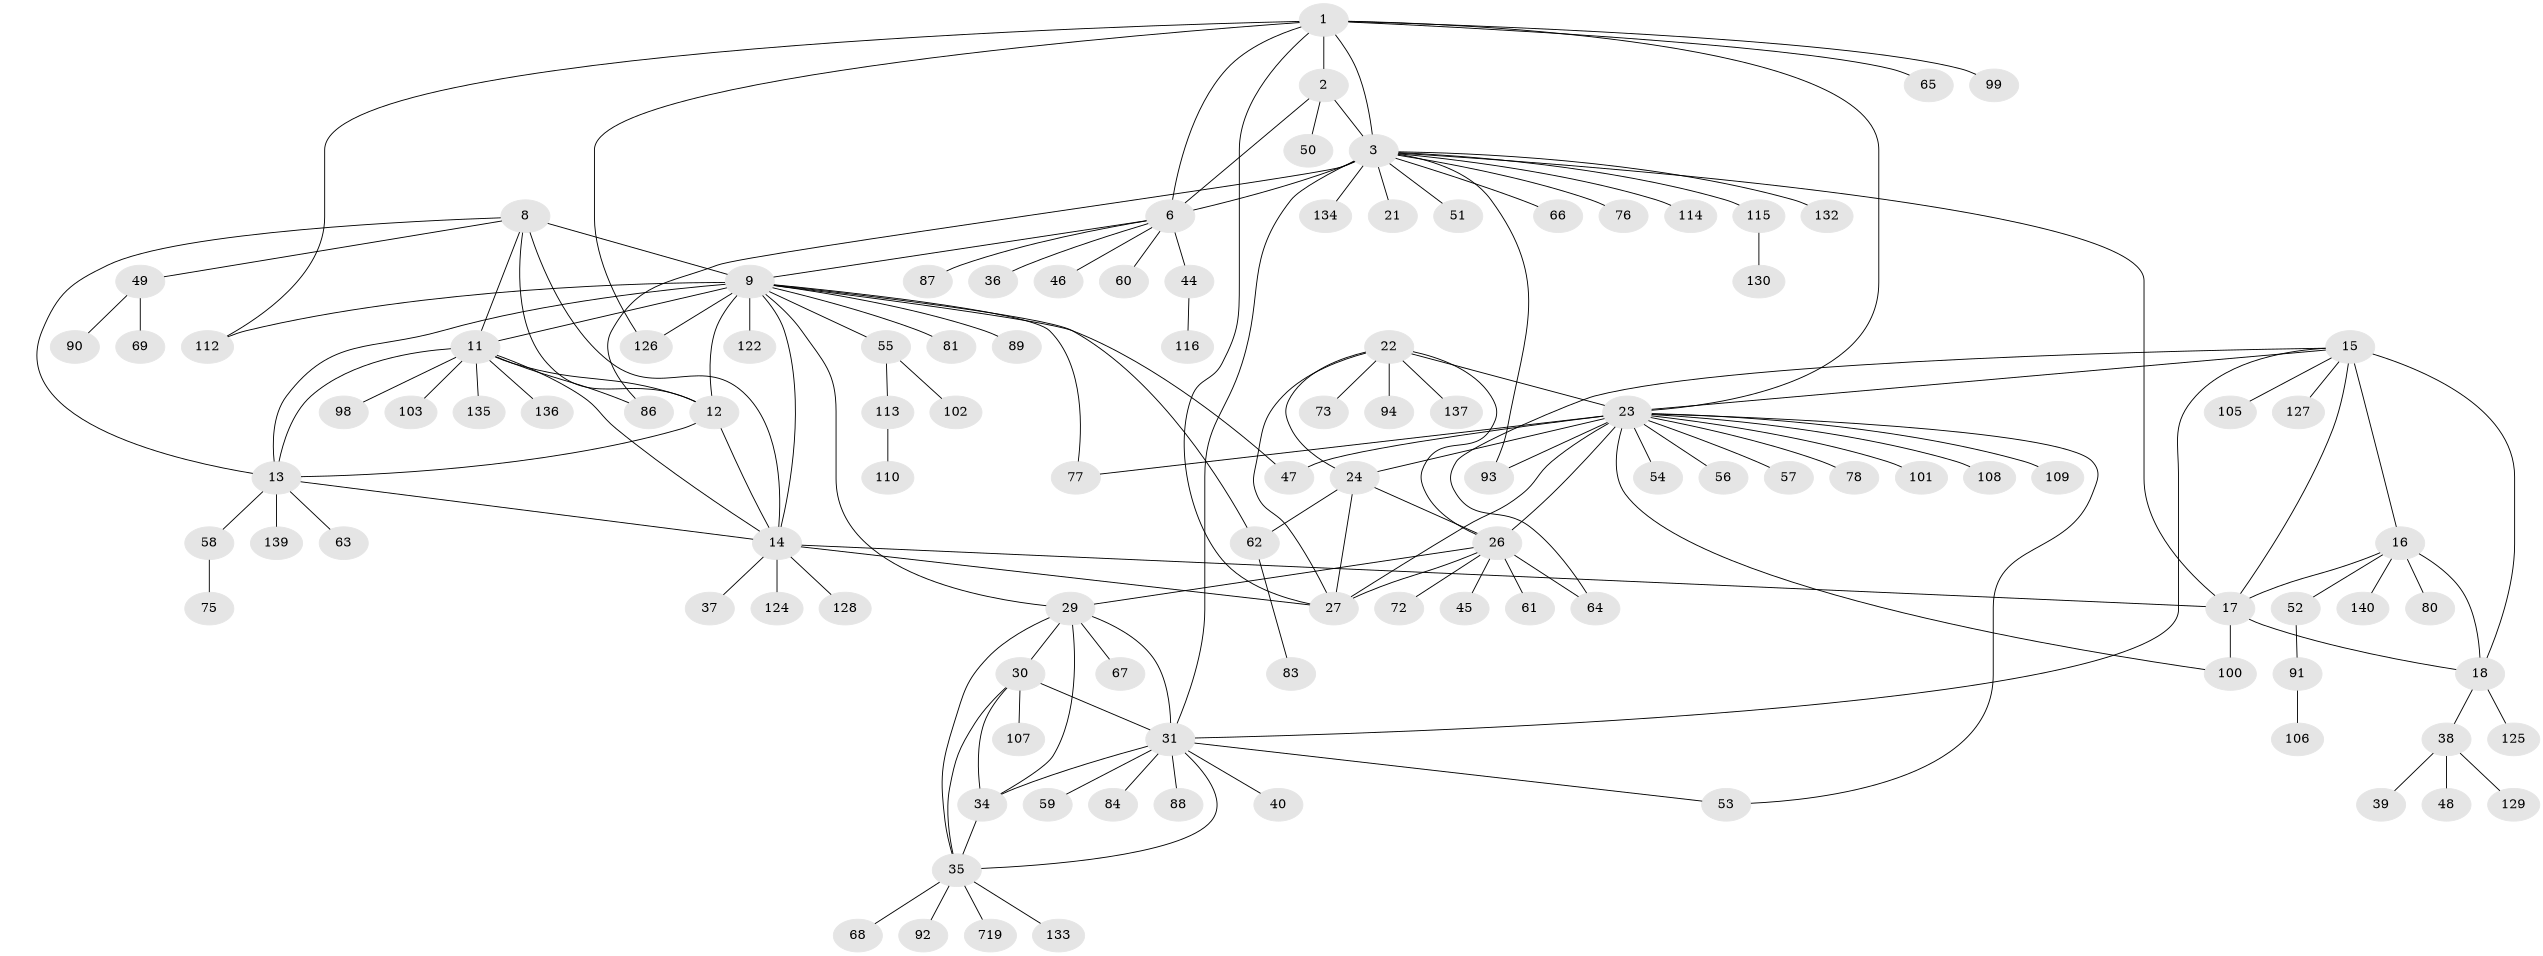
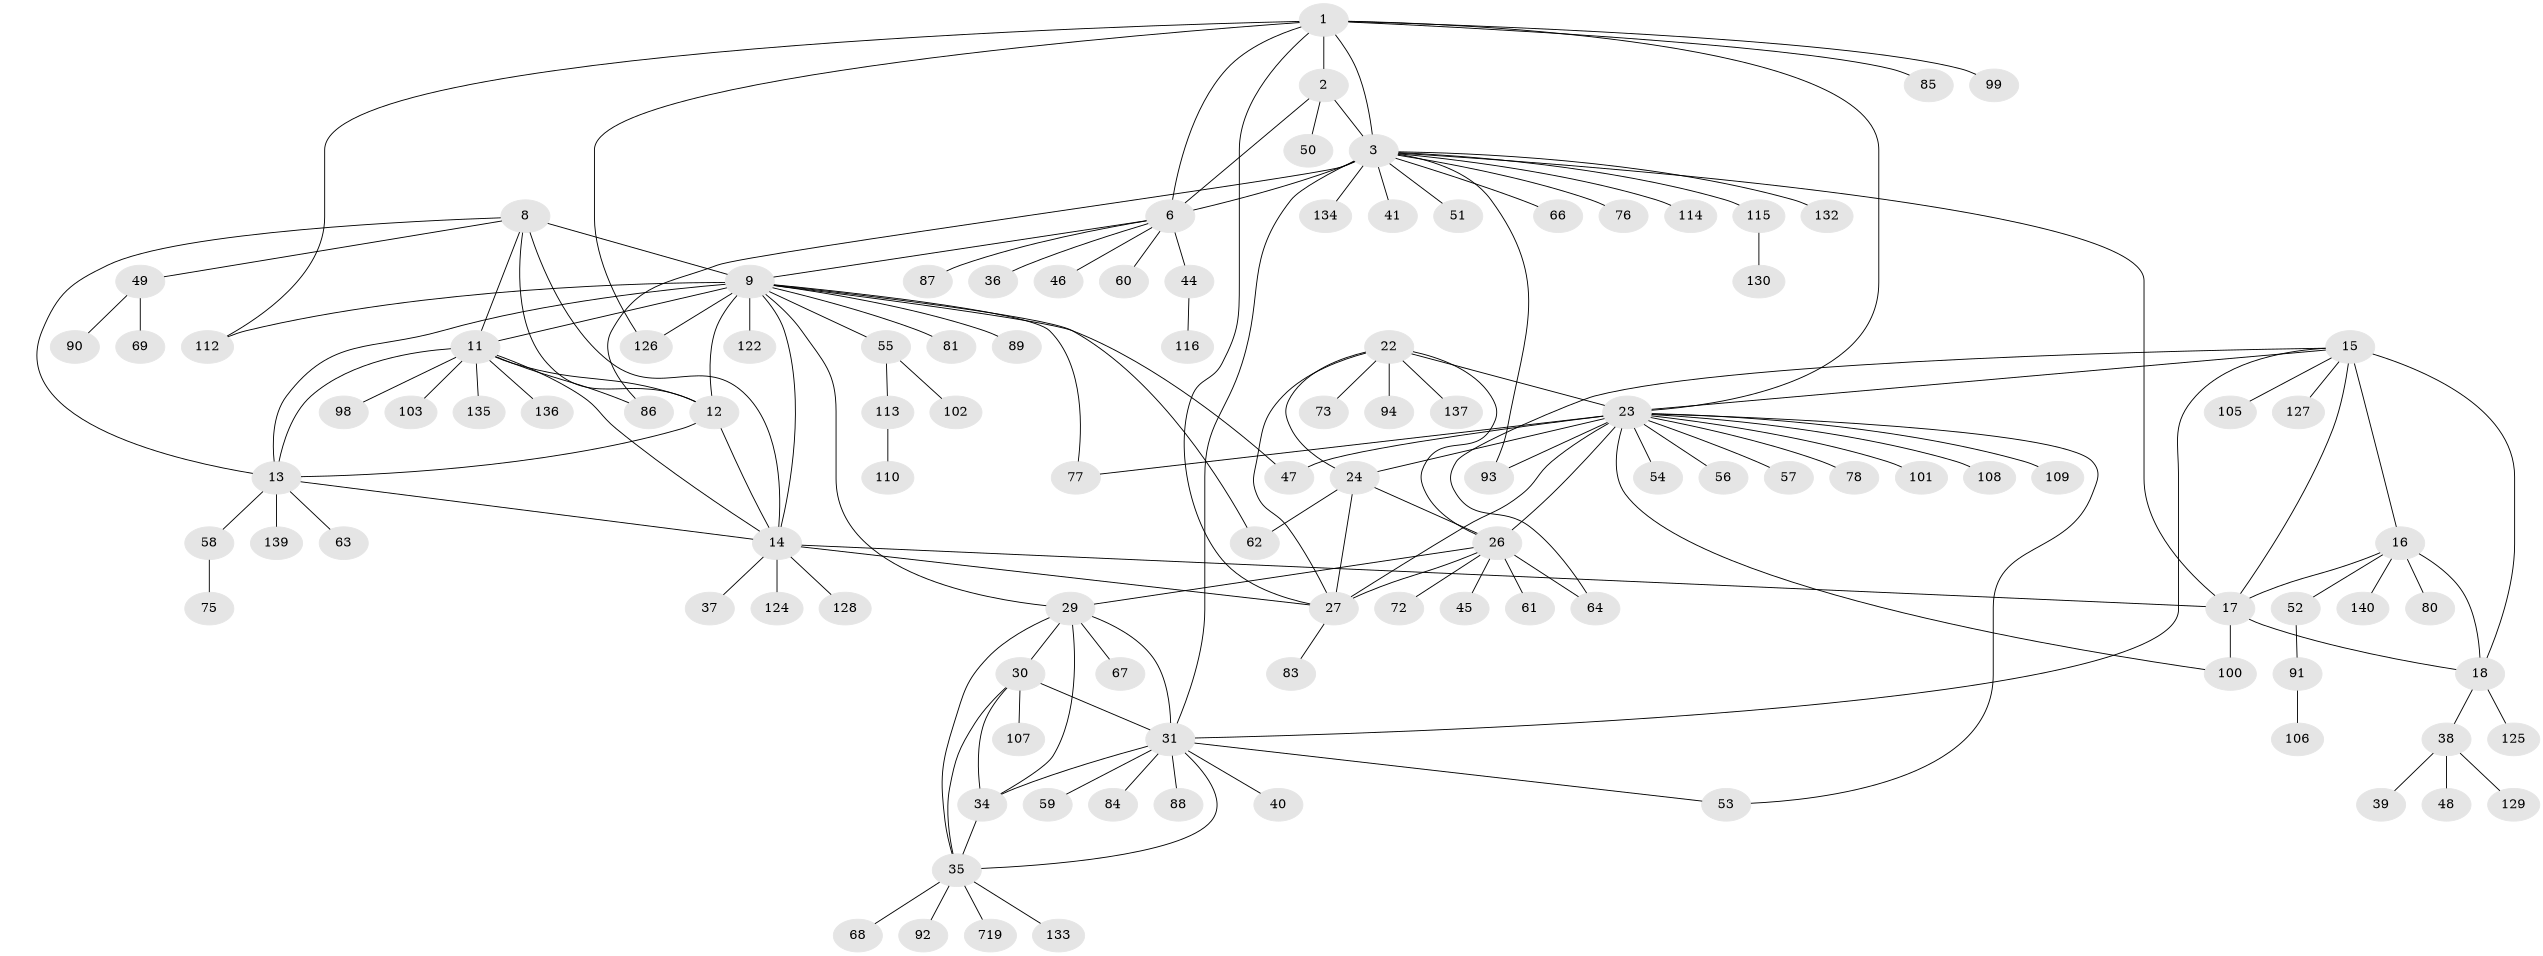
node "65": label "65" -> "85"
node "21": label "21" -> "41"
edge "62" -- "83": now "27" -- "83"
